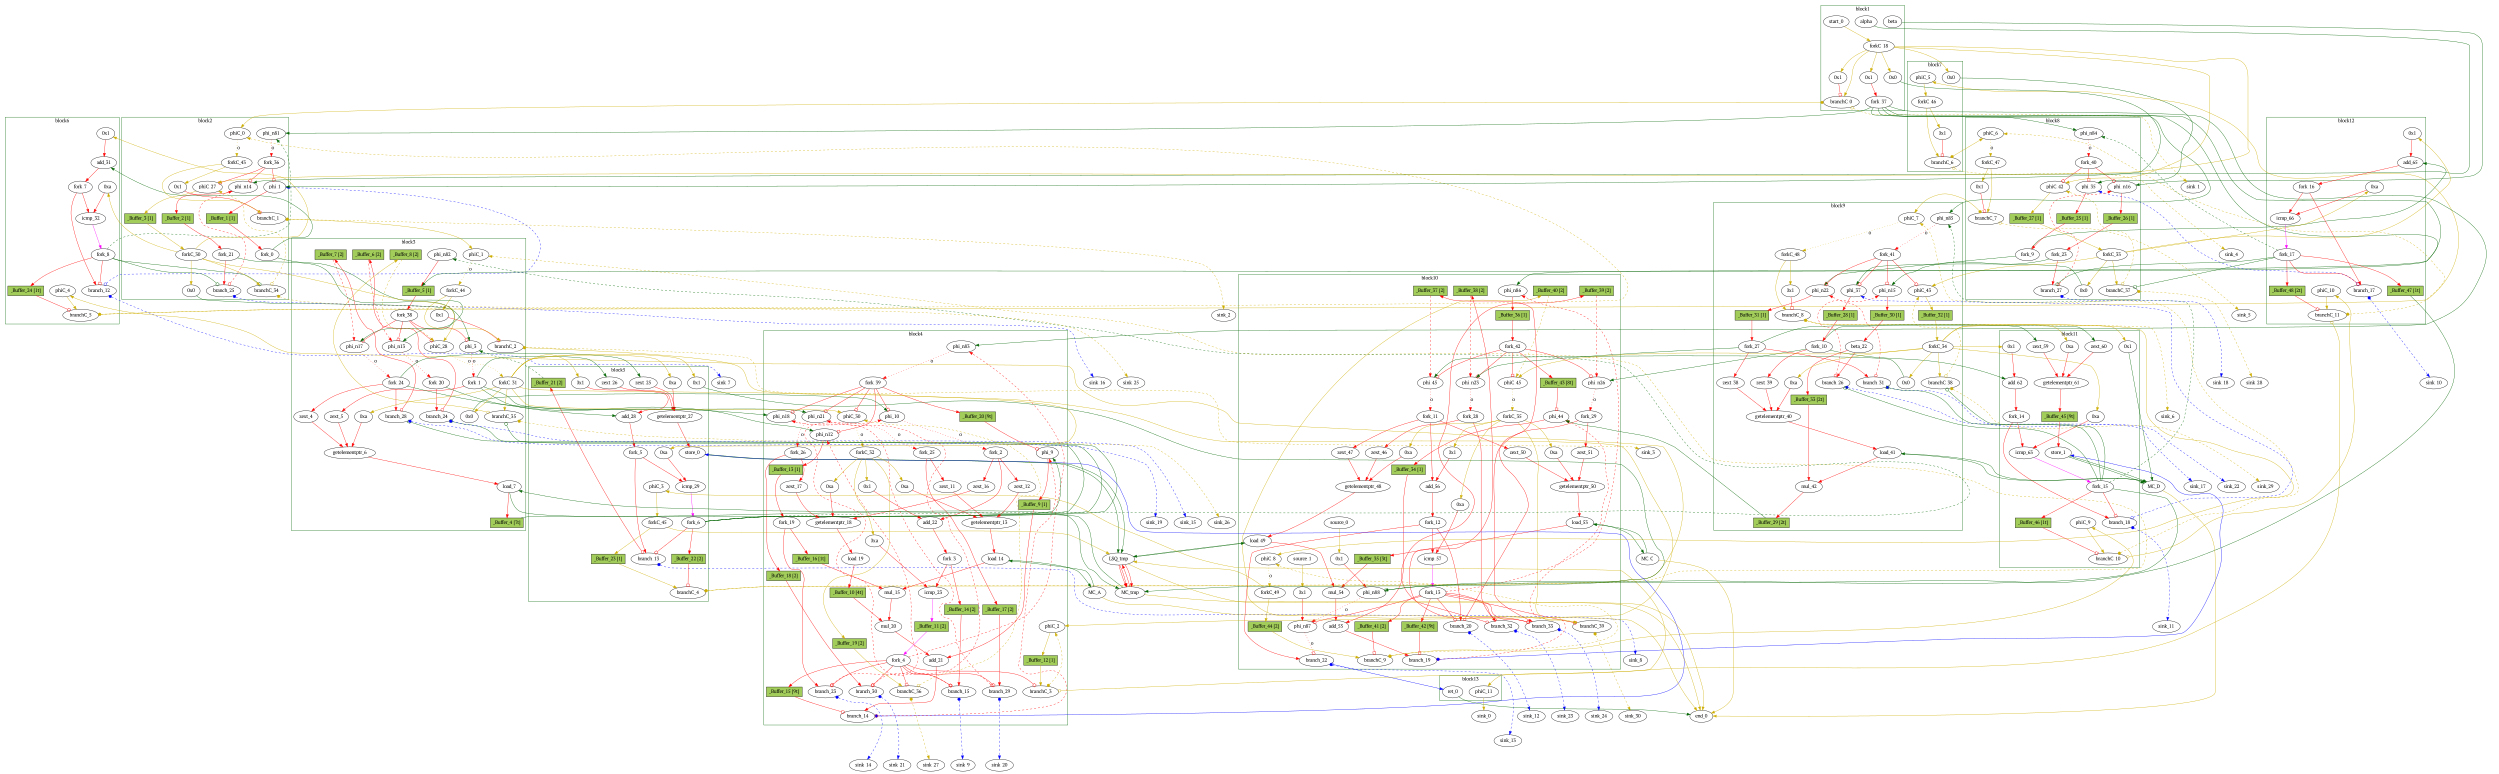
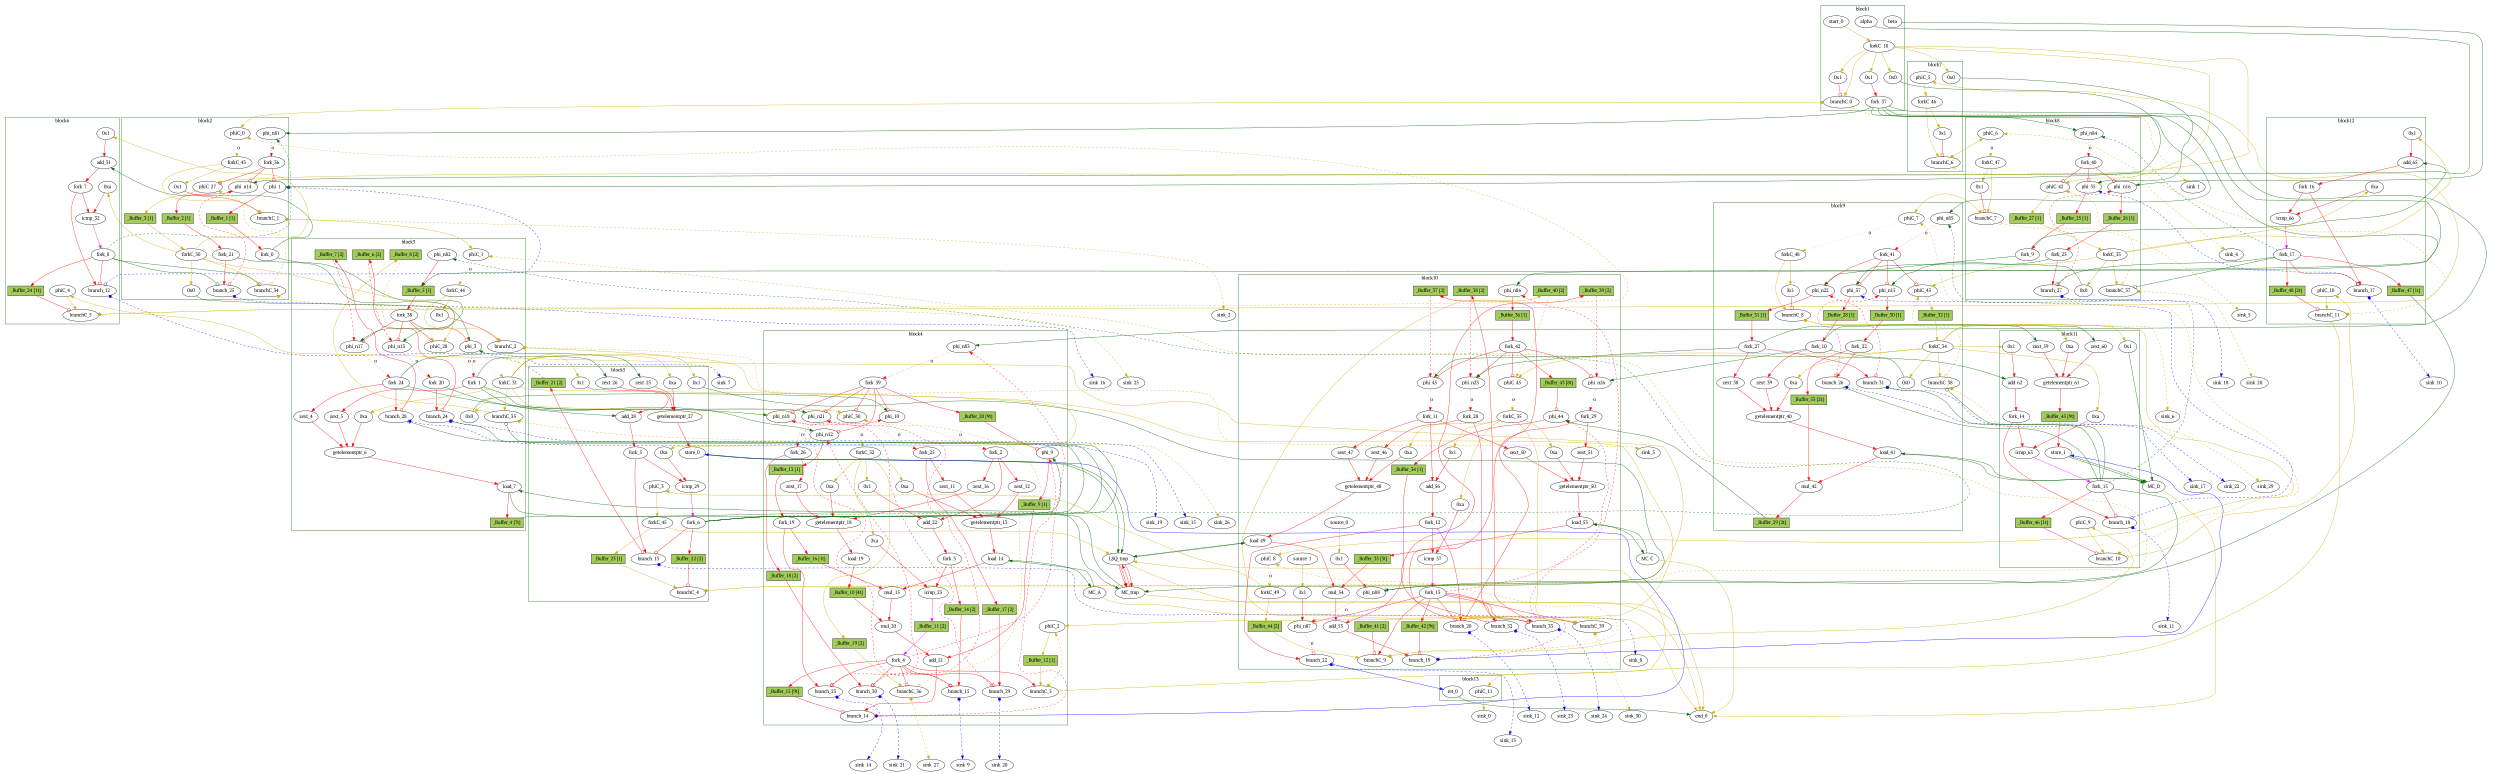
node "beta_22": label "beta_22" -> "fork_22"
edge "fork_13" -> "_Buffer_41 [2]": now "fork_13" -> "branchC_9"
edge "fork_4" -> "branchC_3": arrowhead obox -> normal
